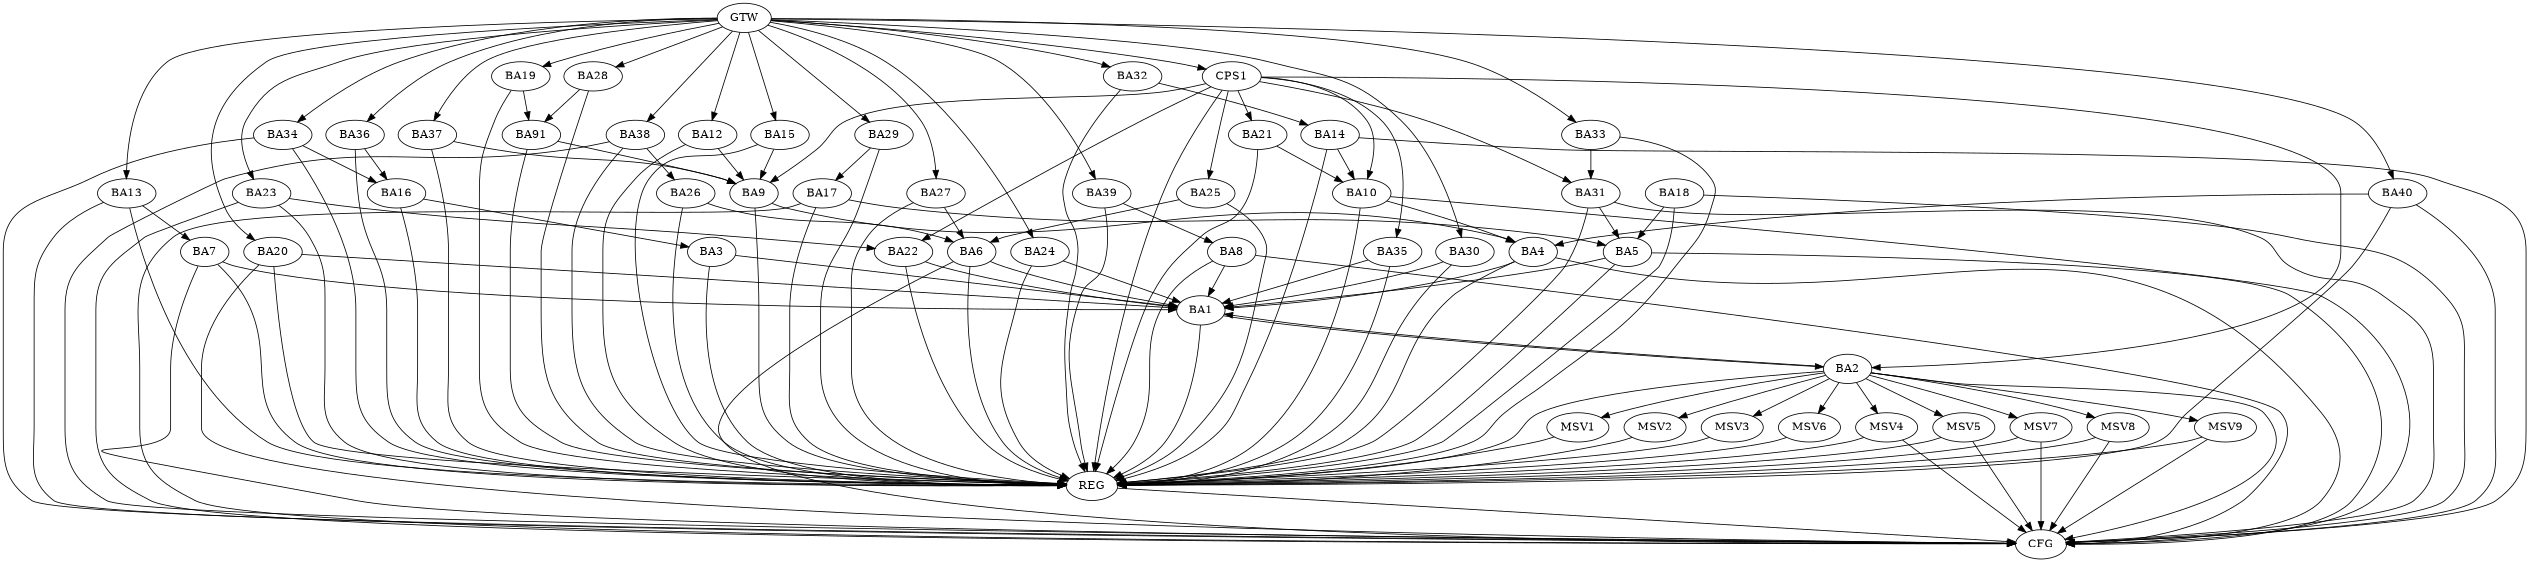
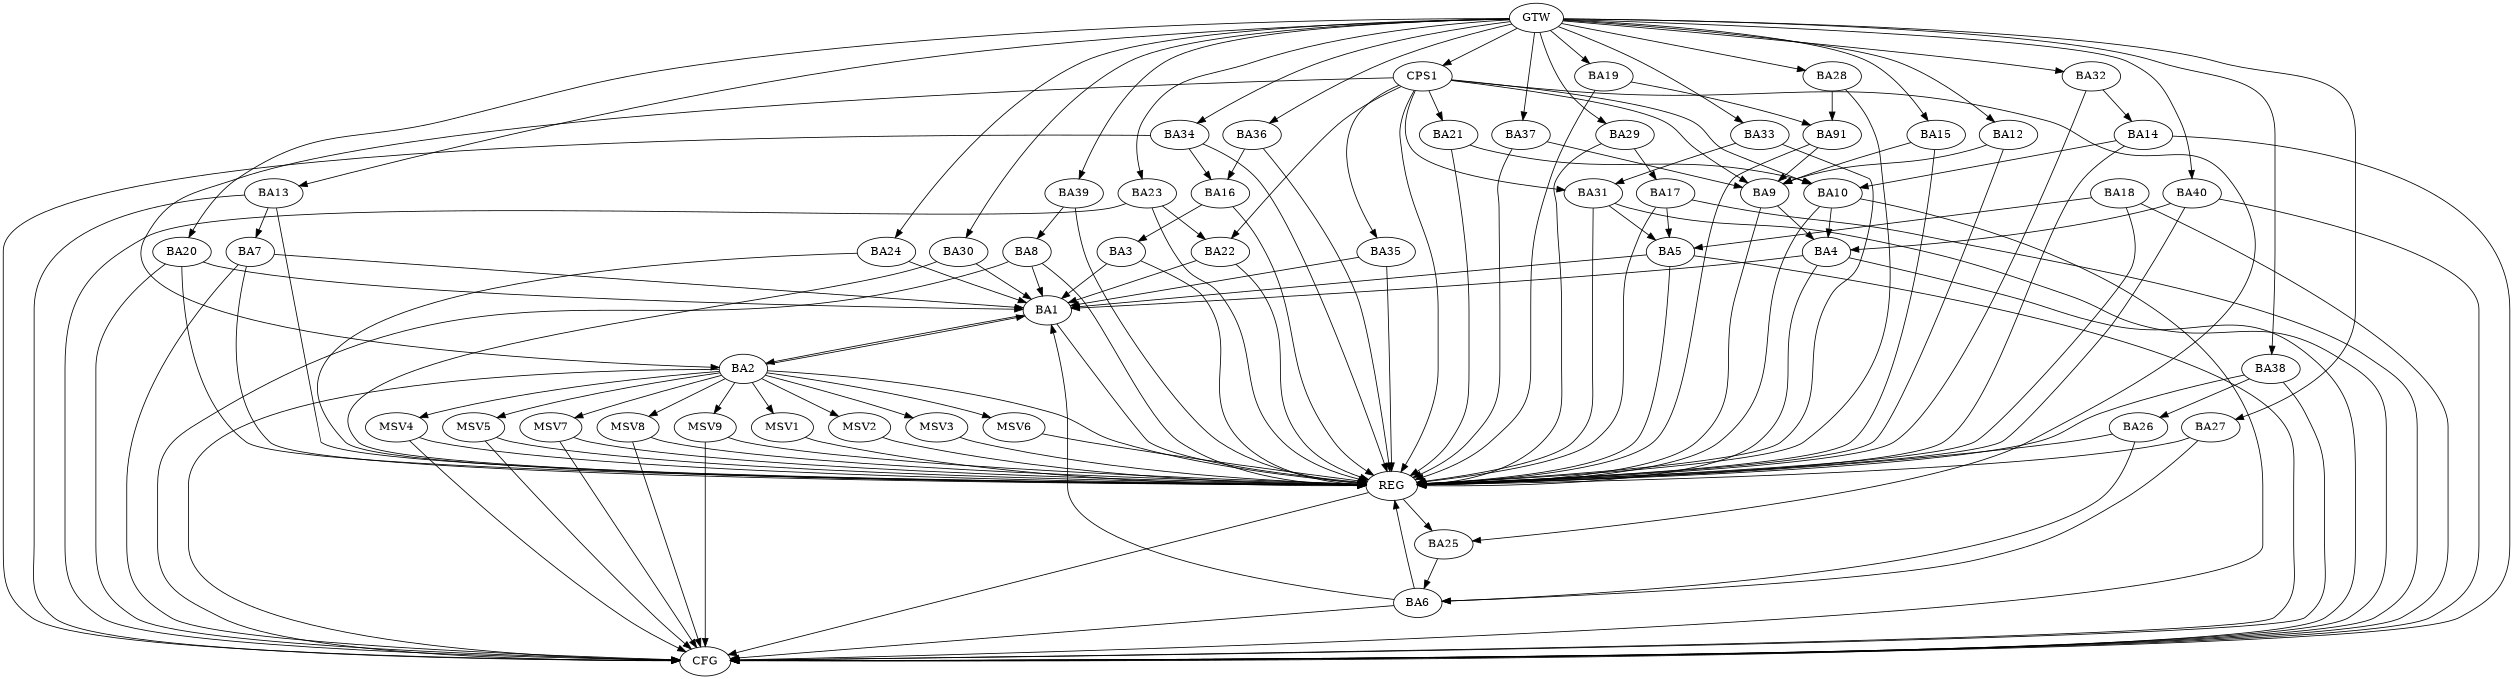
edge "BA25" -> "REG": reversed
